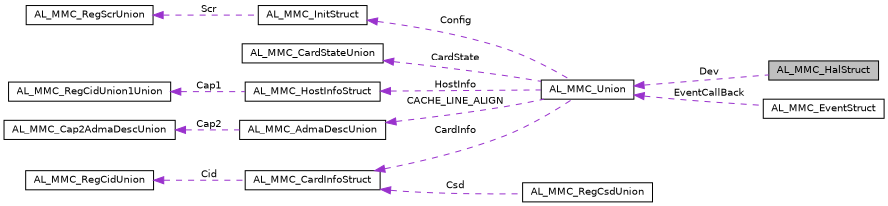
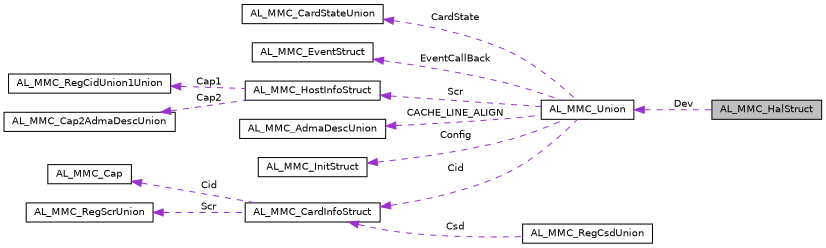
edge "AL_MMC_InitStruct" -> "AL_MMC_RegScrUnion": now "AL_MMC_CardInfoStruct" -> "AL_MMC_RegScrUnion"
edge "AL_MMC_Union" -> "AL_MMC_HostInfoStruct": label " HostInfo" -> " Scr"
edge "AL_MMC_EventStruct" -> "AL_MMC_Union": reversed
edge "AL_MMC_AdmaDescUnion" -> "AL_MMC_Cap2AdmaDescUnion": now "AL_MMC_HostInfoStruct" -> "AL_MMC_Cap2AdmaDescUnion"
edge "AL_MMC_Union" -> "AL_MMC_CardInfoStruct": label " CardInfo" -> " Cid"
node "AL_MMC_RegCidUnion": label "AL_MMC_RegCidUnion" -> "AL_MMC_Cap"
